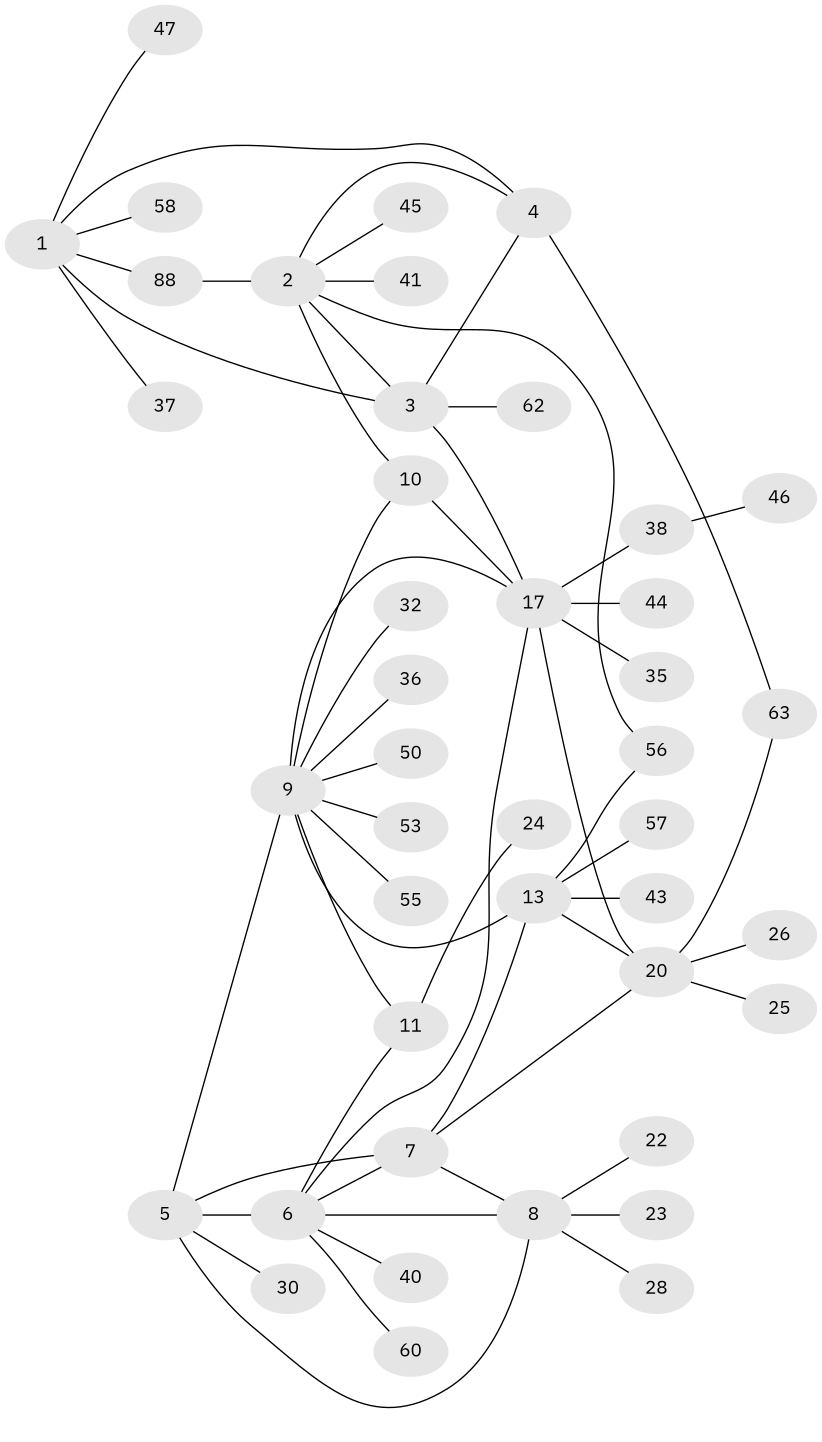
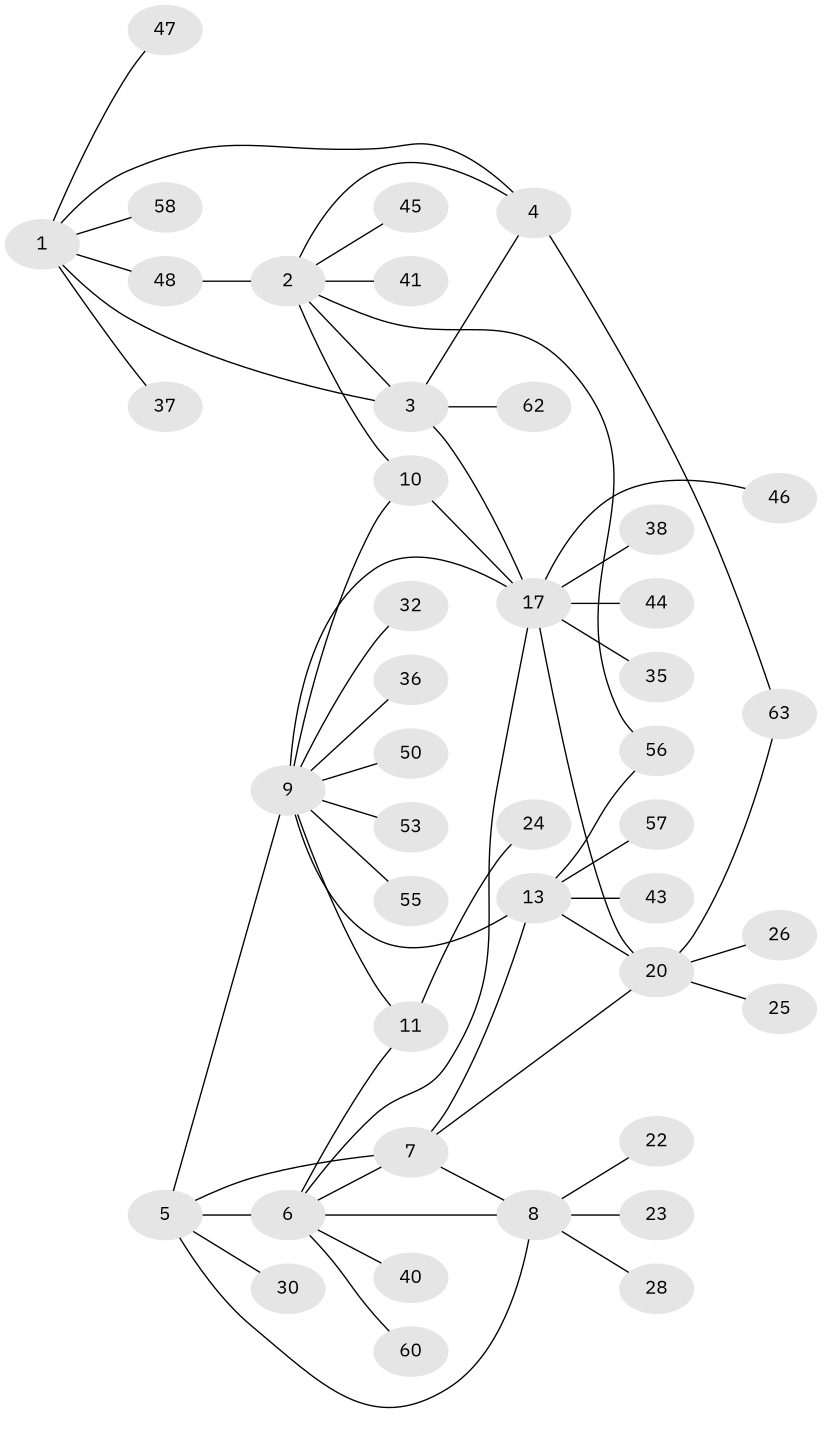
node "88": label "88" -> "48"
edge "46" -- "38": now "46" -- "17"
